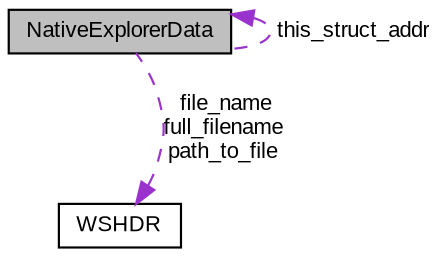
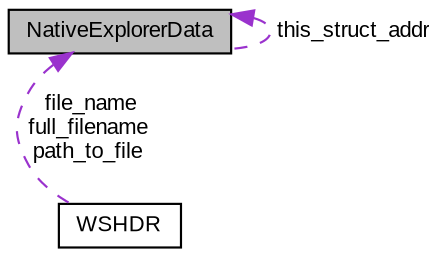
edge "NativeExplorerData" -> "WSHDR": reversed
